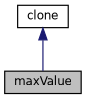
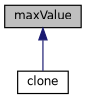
edge "maxValue" -> "clone": reversed
